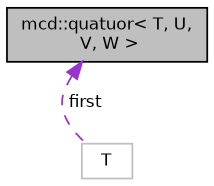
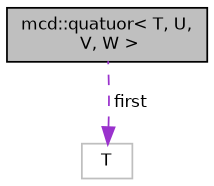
edge "T" -> "mcd::quatuor< T, U, V, W >": reversed
